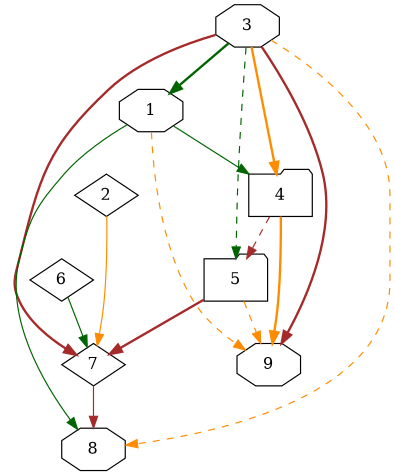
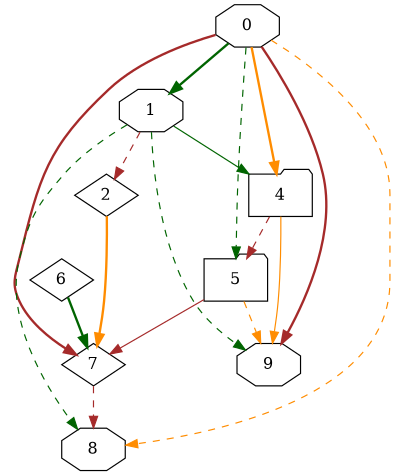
node "3": label "3" -> "0"
edge "1" -> "2": added
edge "1" -> "8": style solid -> dashed
edge "1" -> "9": color darkorange -> darkgreen
edge "4" -> "9": style bold -> solid
edge "2" -> "7": style solid -> bold
edge "6" -> "7": style solid -> bold
edge "5" -> "7": style bold -> solid
edge "7" -> "8": style solid -> dashed
